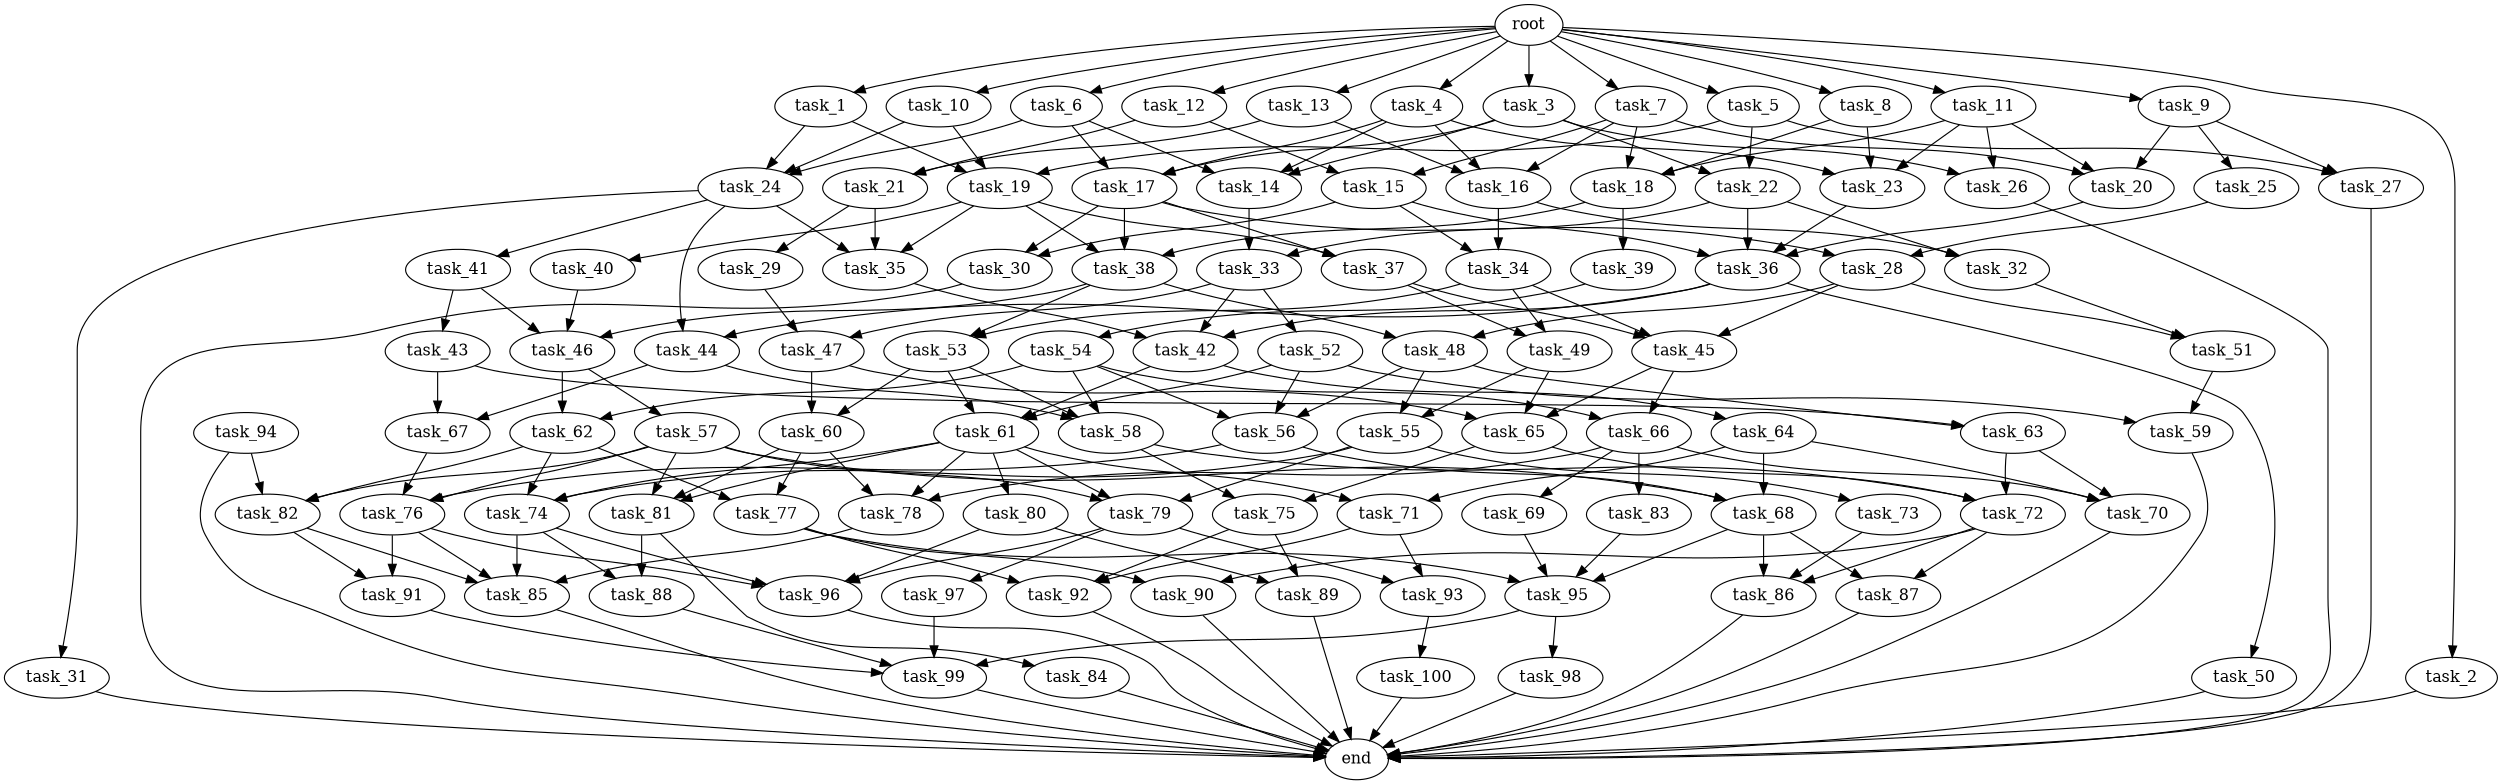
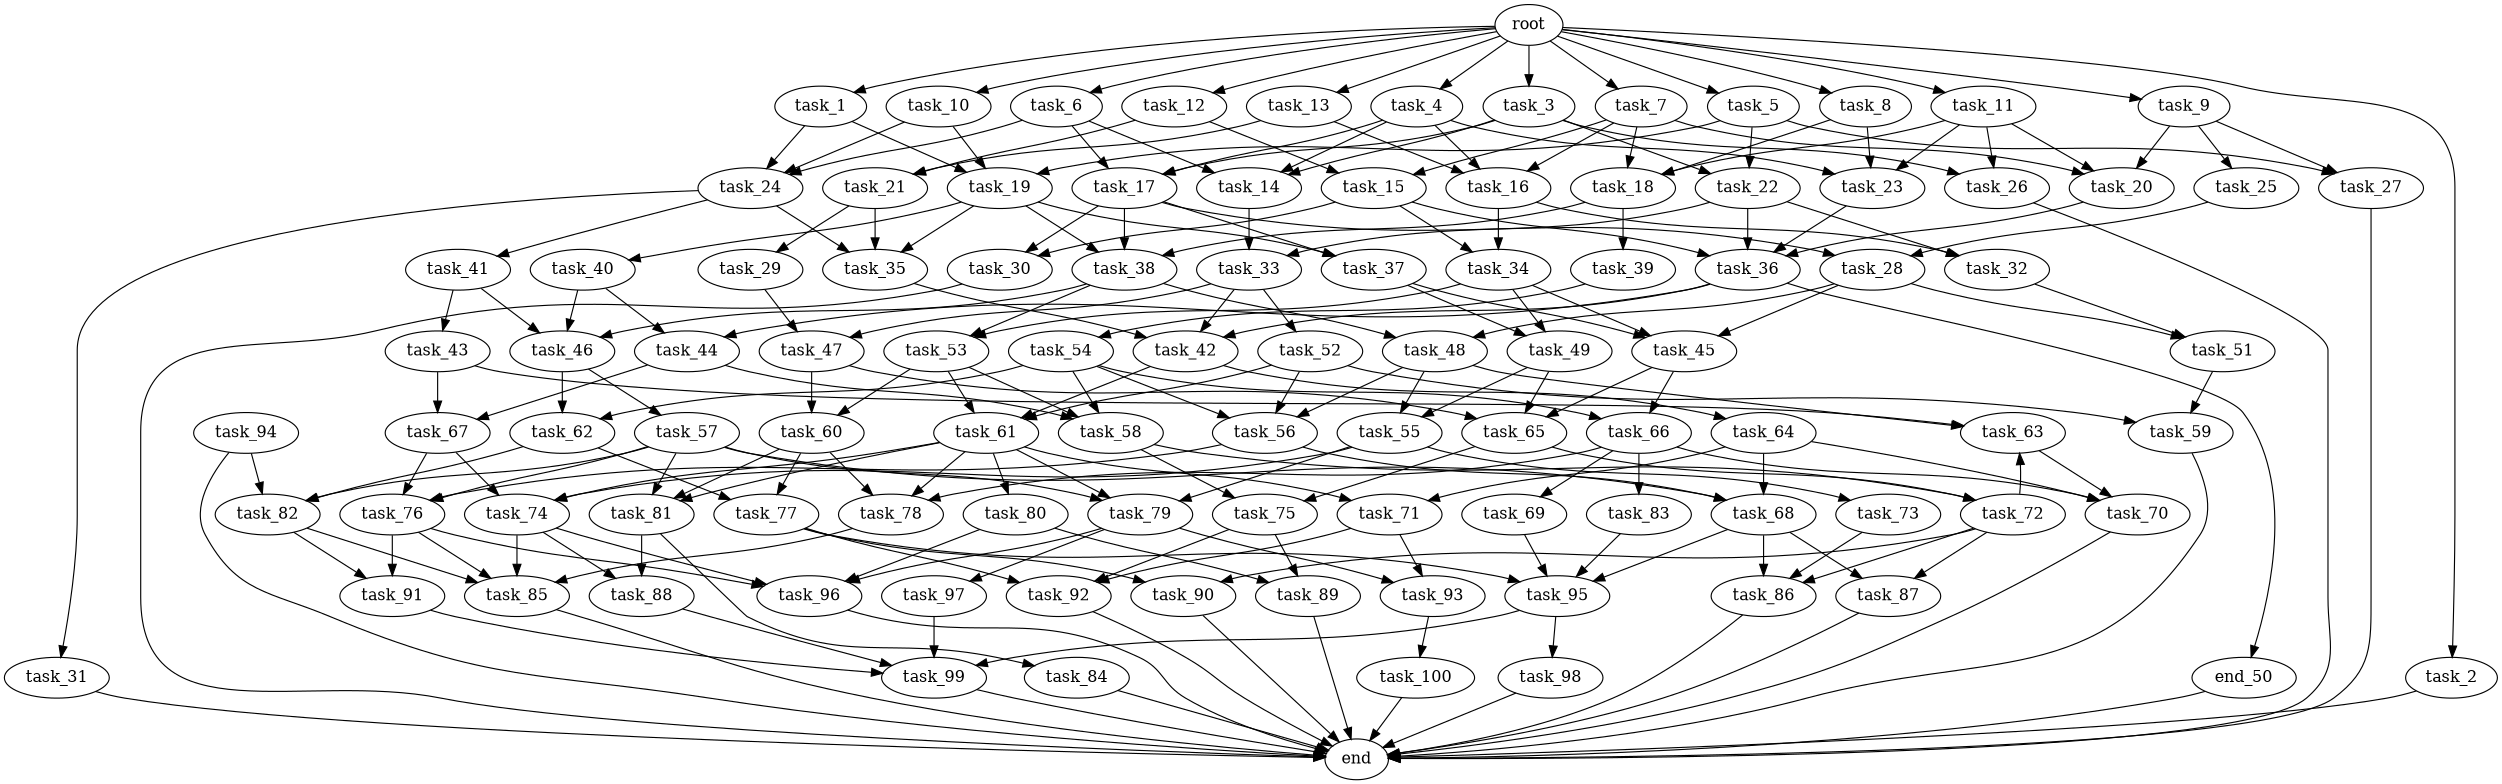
edge "task_24" -> "task_44": now "task_40" -> "task_44"
edge "task_63" -> "task_72": reversed
edge "task_62" -> "task_74": now "task_67" -> "task_74"
node "task_50": label "task_50" -> "end_50"
